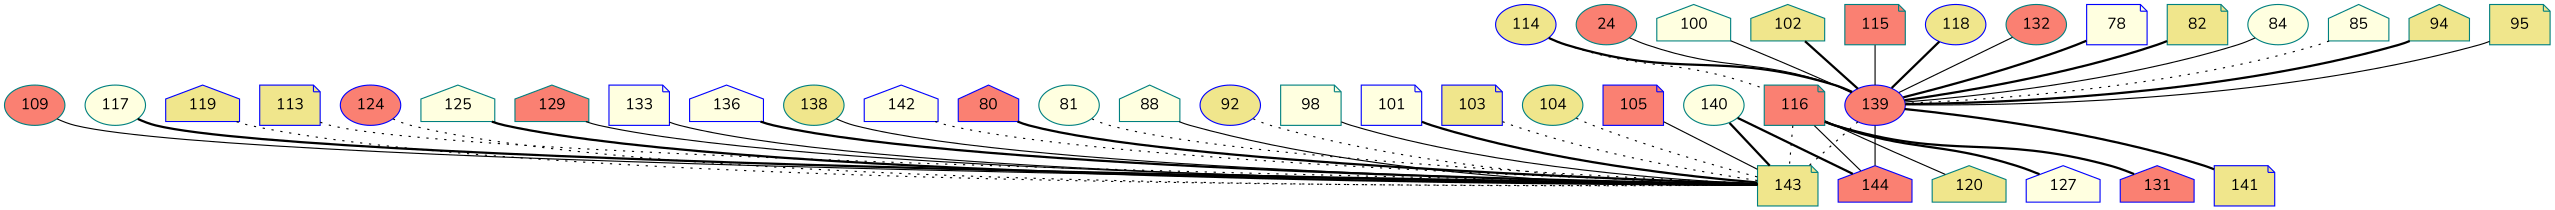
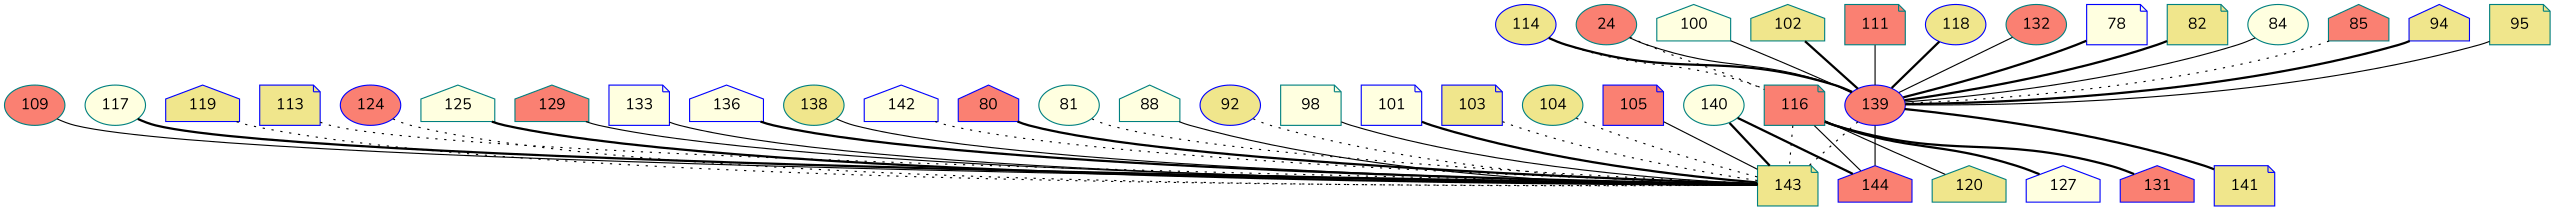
node "115": label "115" -> "111"
node "85": fillcolor lightyellow -> salmon
node "94": color teal -> blue
edge "24" -- "116": added
